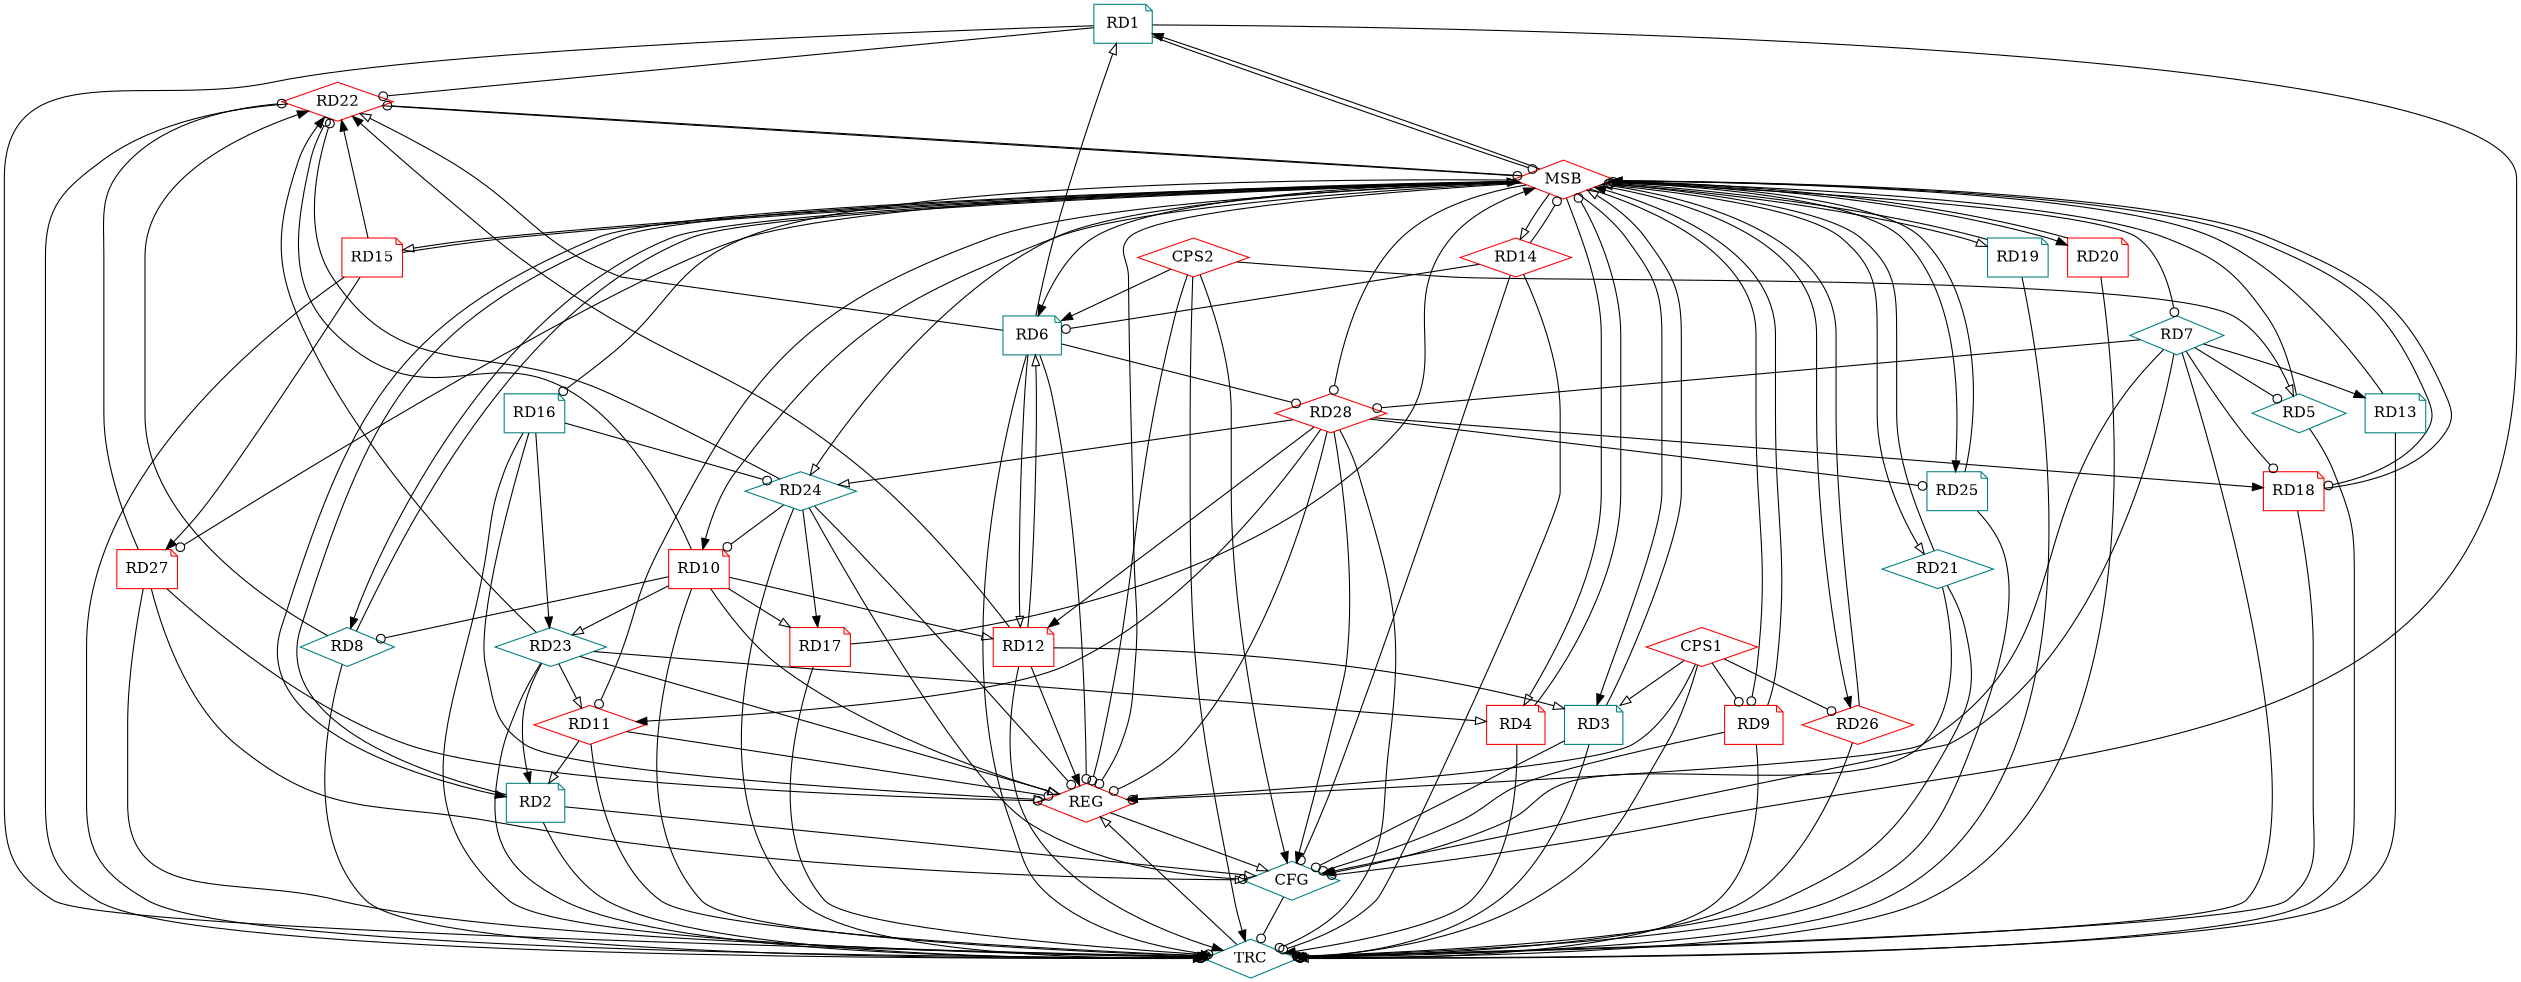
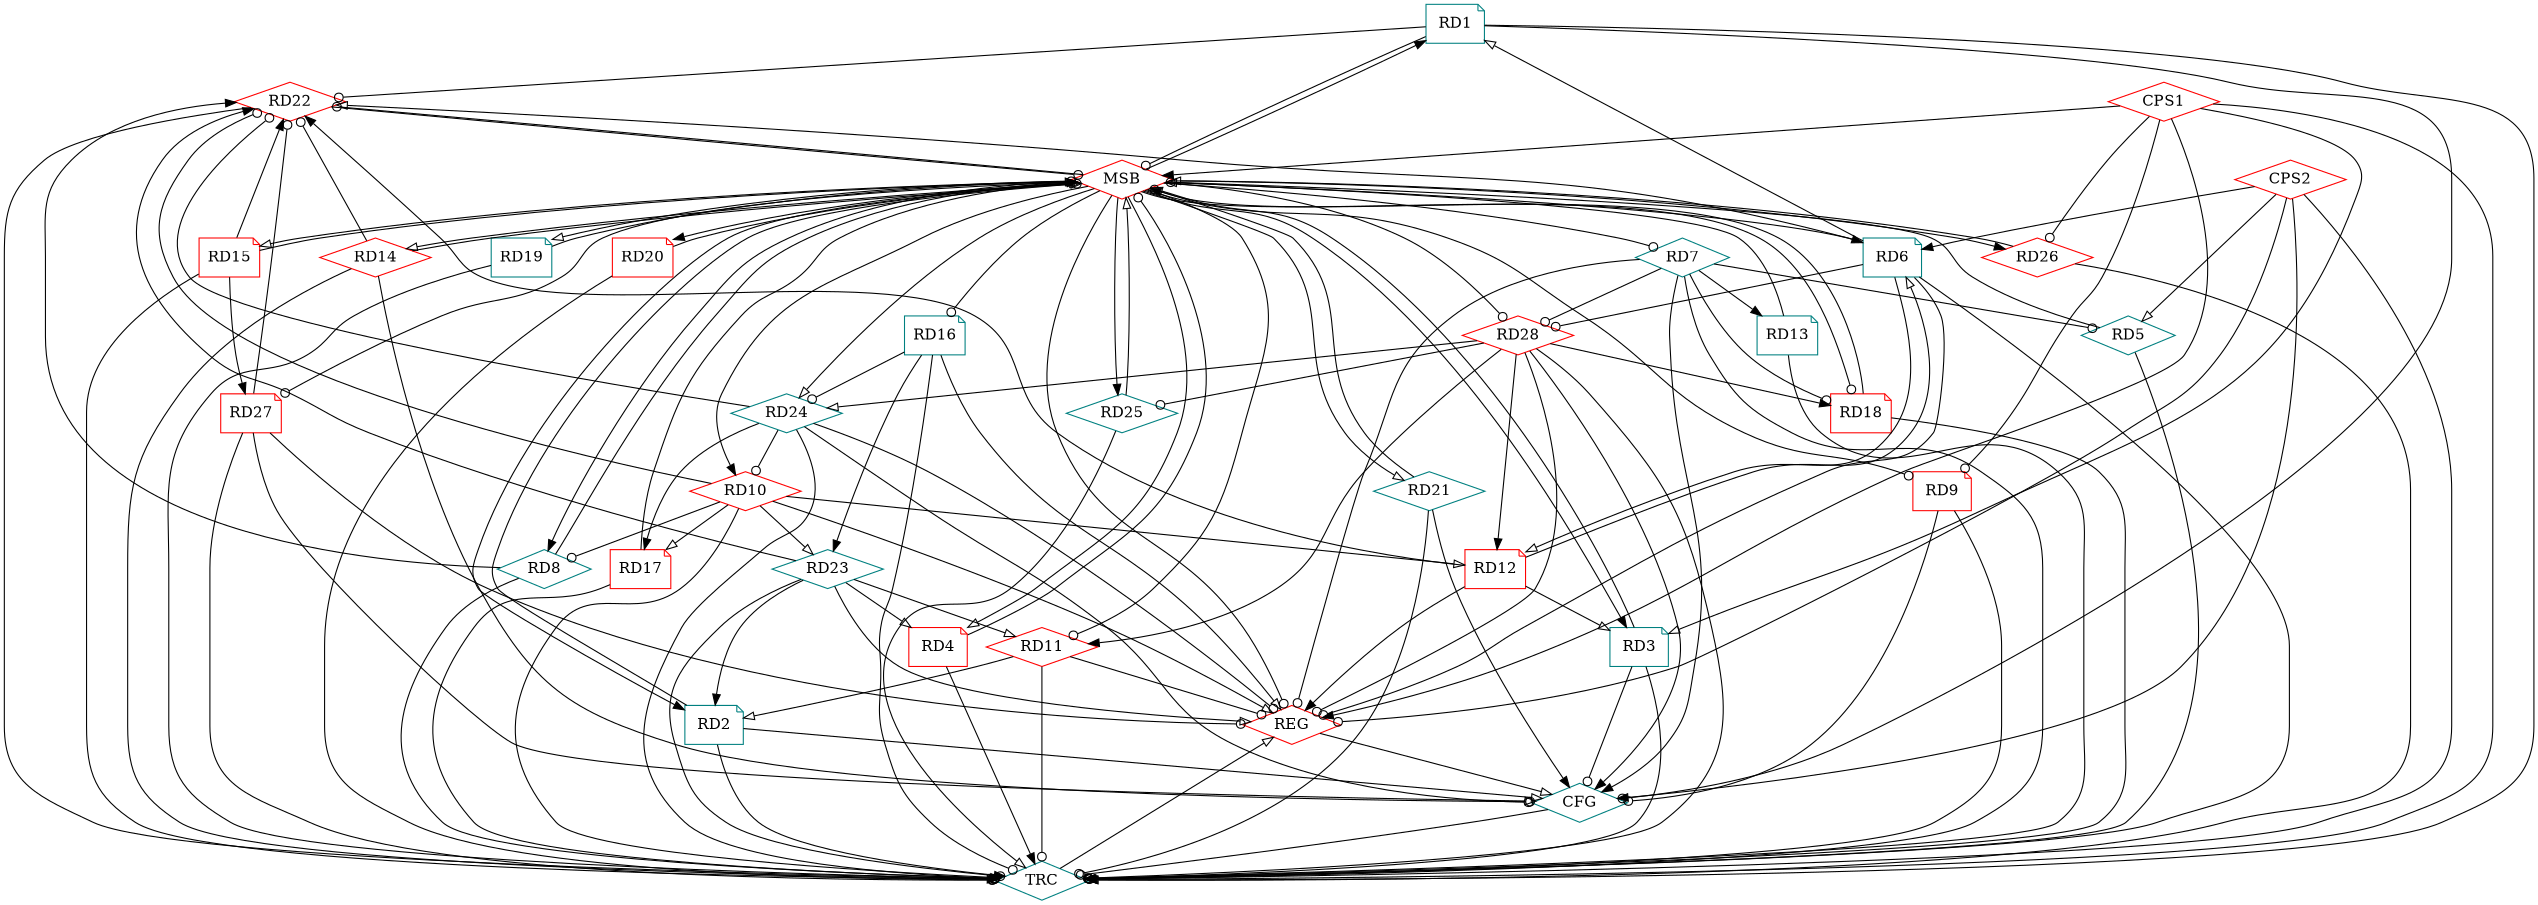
edge "RD14" -> "RD6": now "RD14" -> "RD22"
edge "RD9" -> "MSB": now "CPS1" -> "MSB"
node "RD25": shape note -> diamond
node "RD10": shape note -> diamond
edge "RD12" -> "TRC": removed
